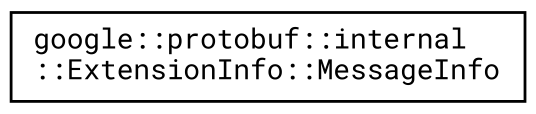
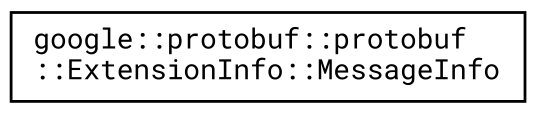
node "google::protobuf::internal ::ExtensionInfo::MessageInfo": label "google::protobuf::internal ::ExtensionInfo::MessageInfo" -> "google::protobuf::protobuf ::ExtensionInfo::MessageInfo"
